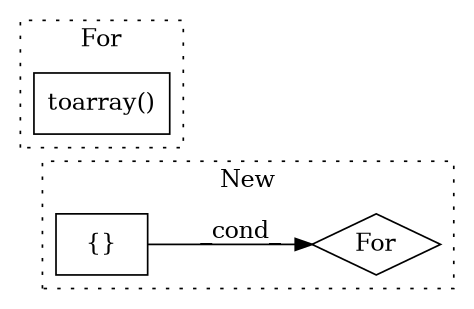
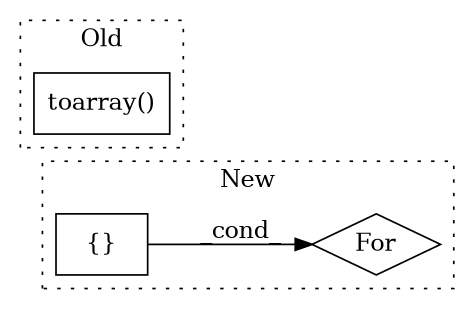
cluster "For": label "For" -> "Old"
